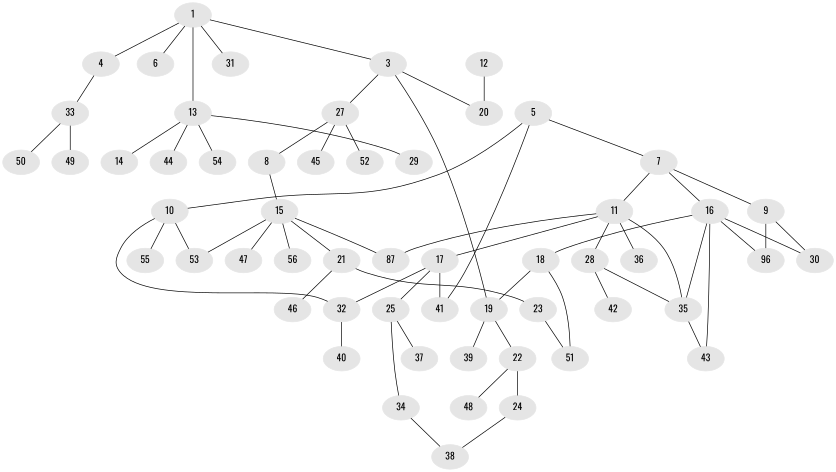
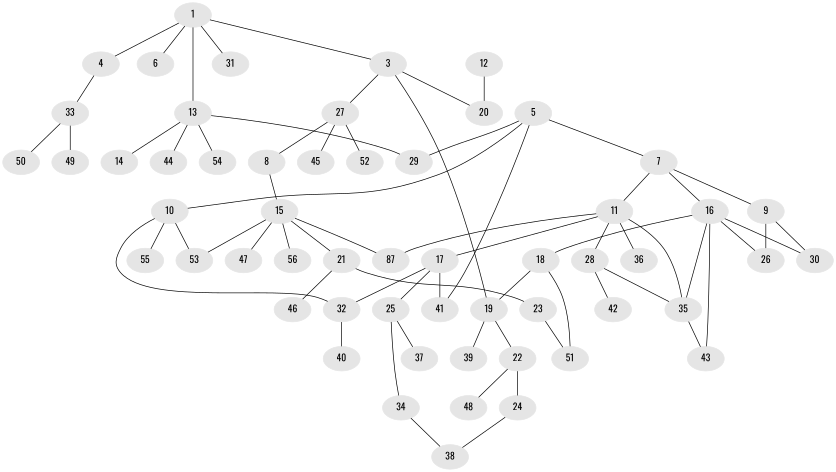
edge "5" -- "29": added
node "96": label "96" -> "26"
